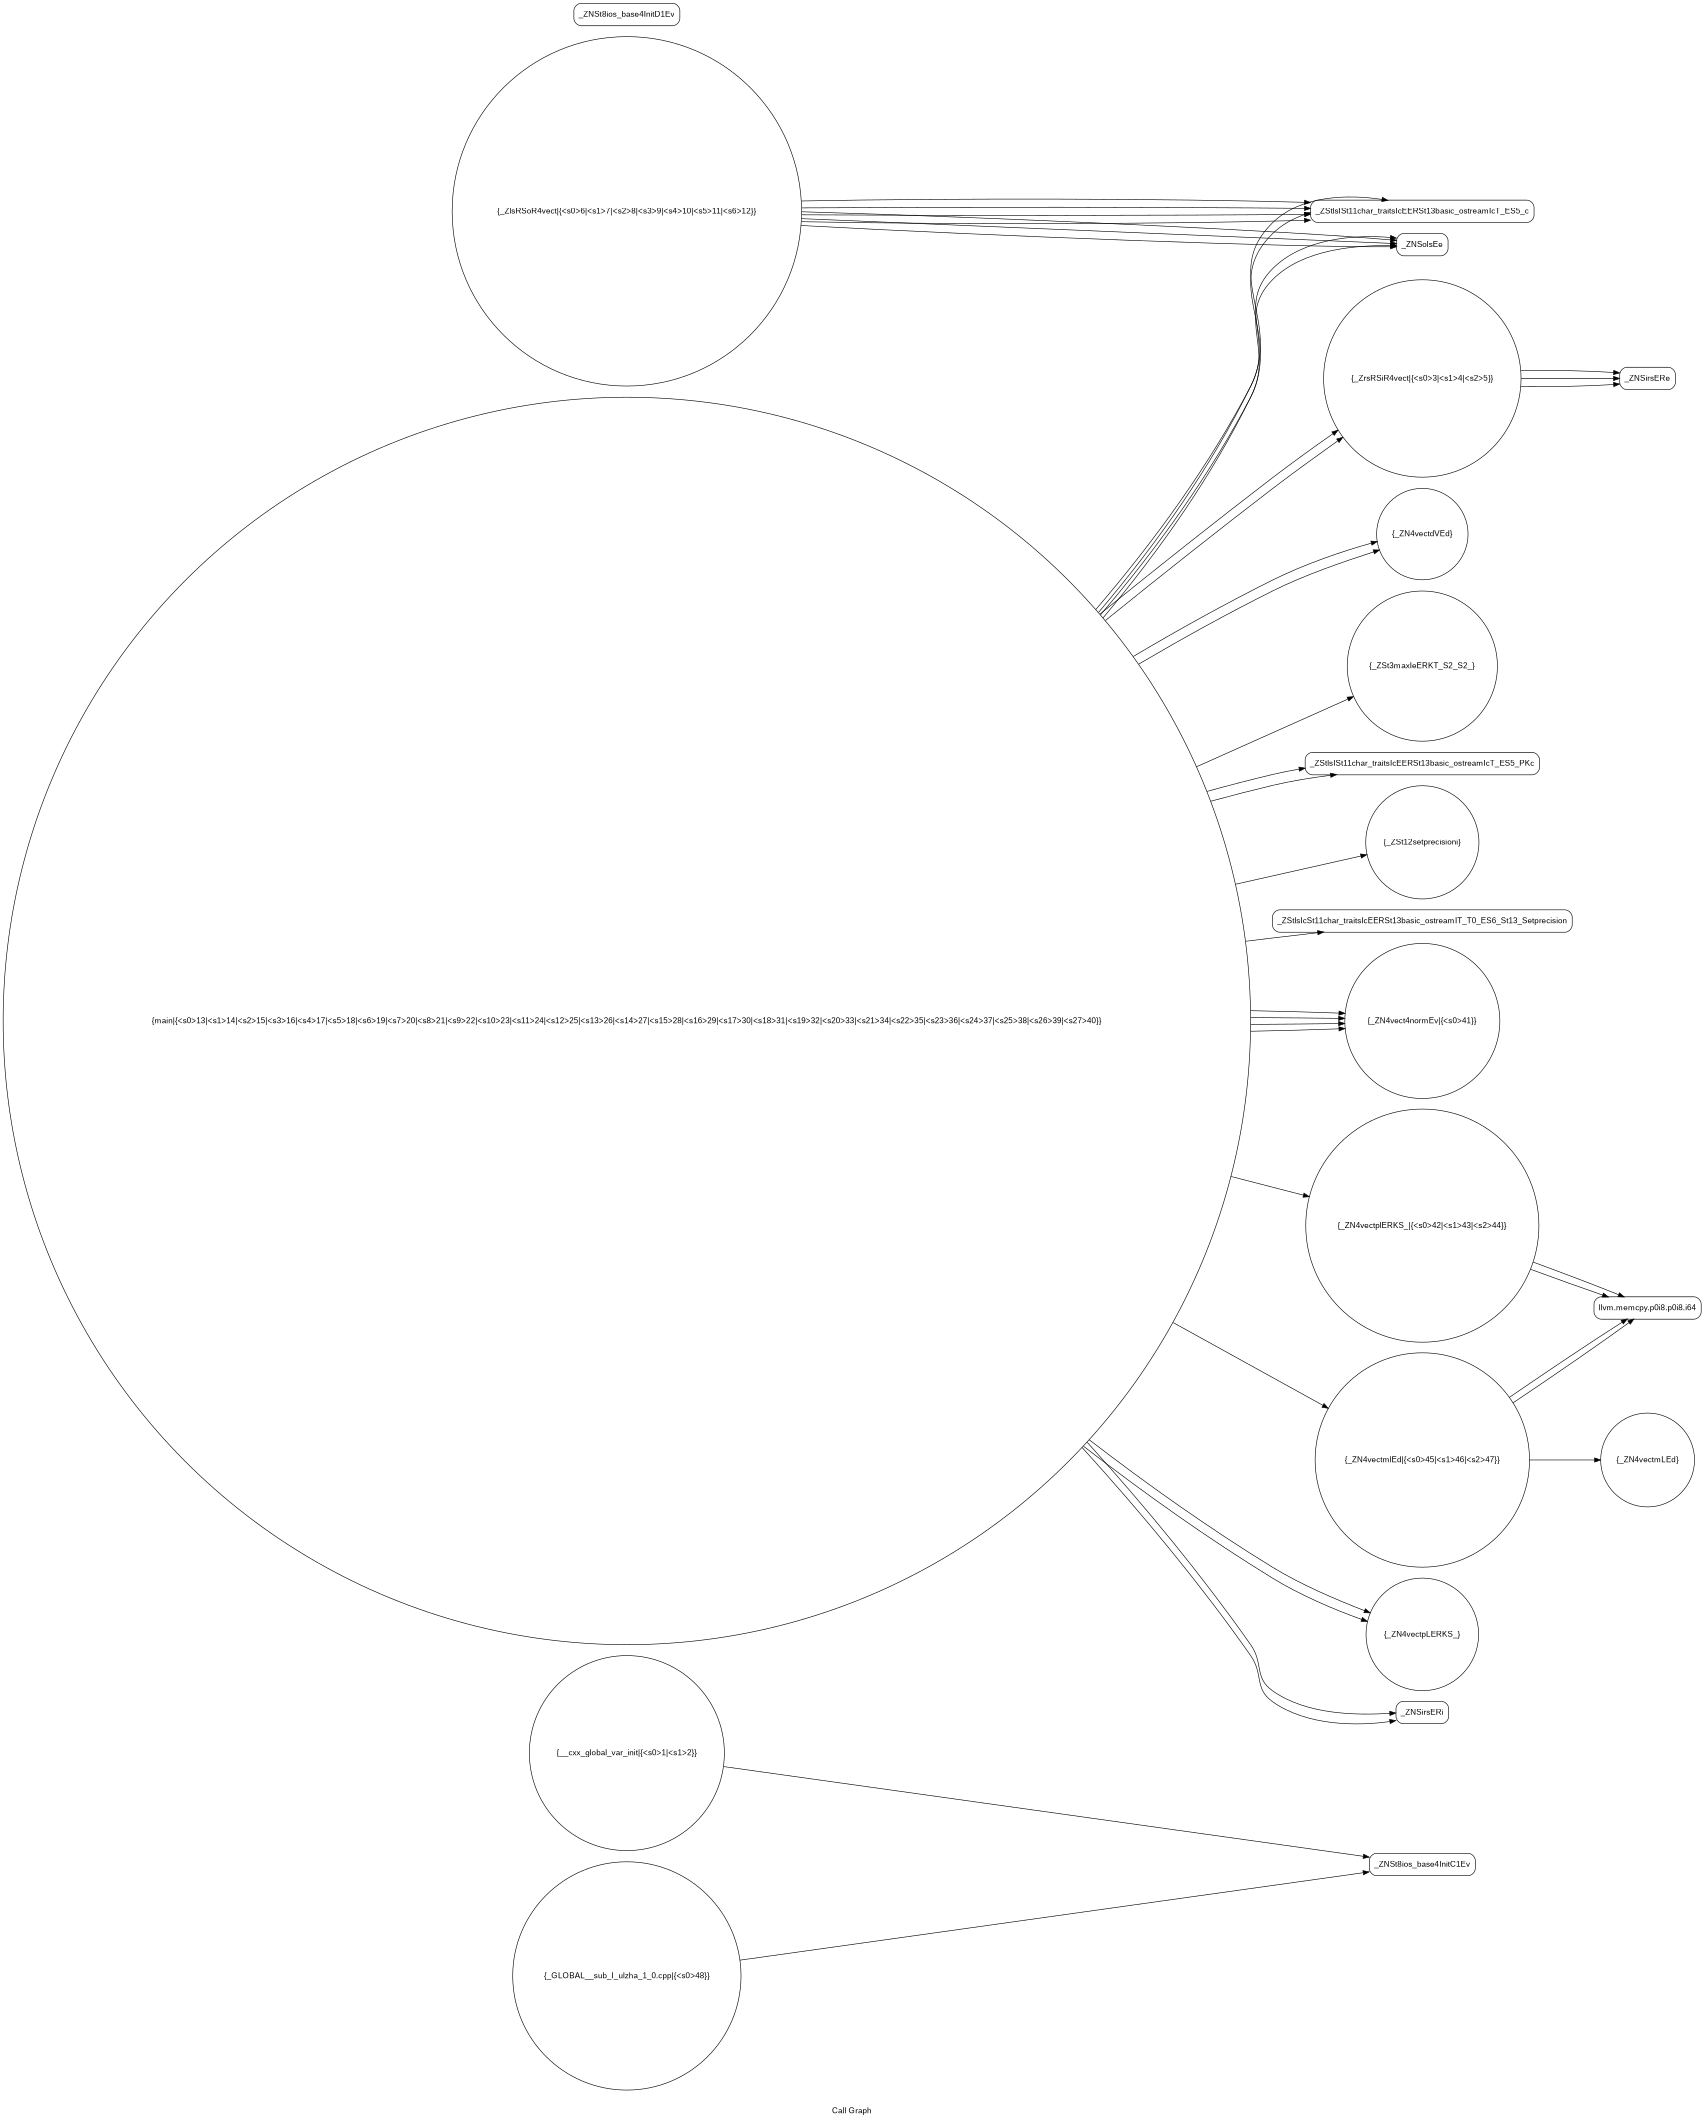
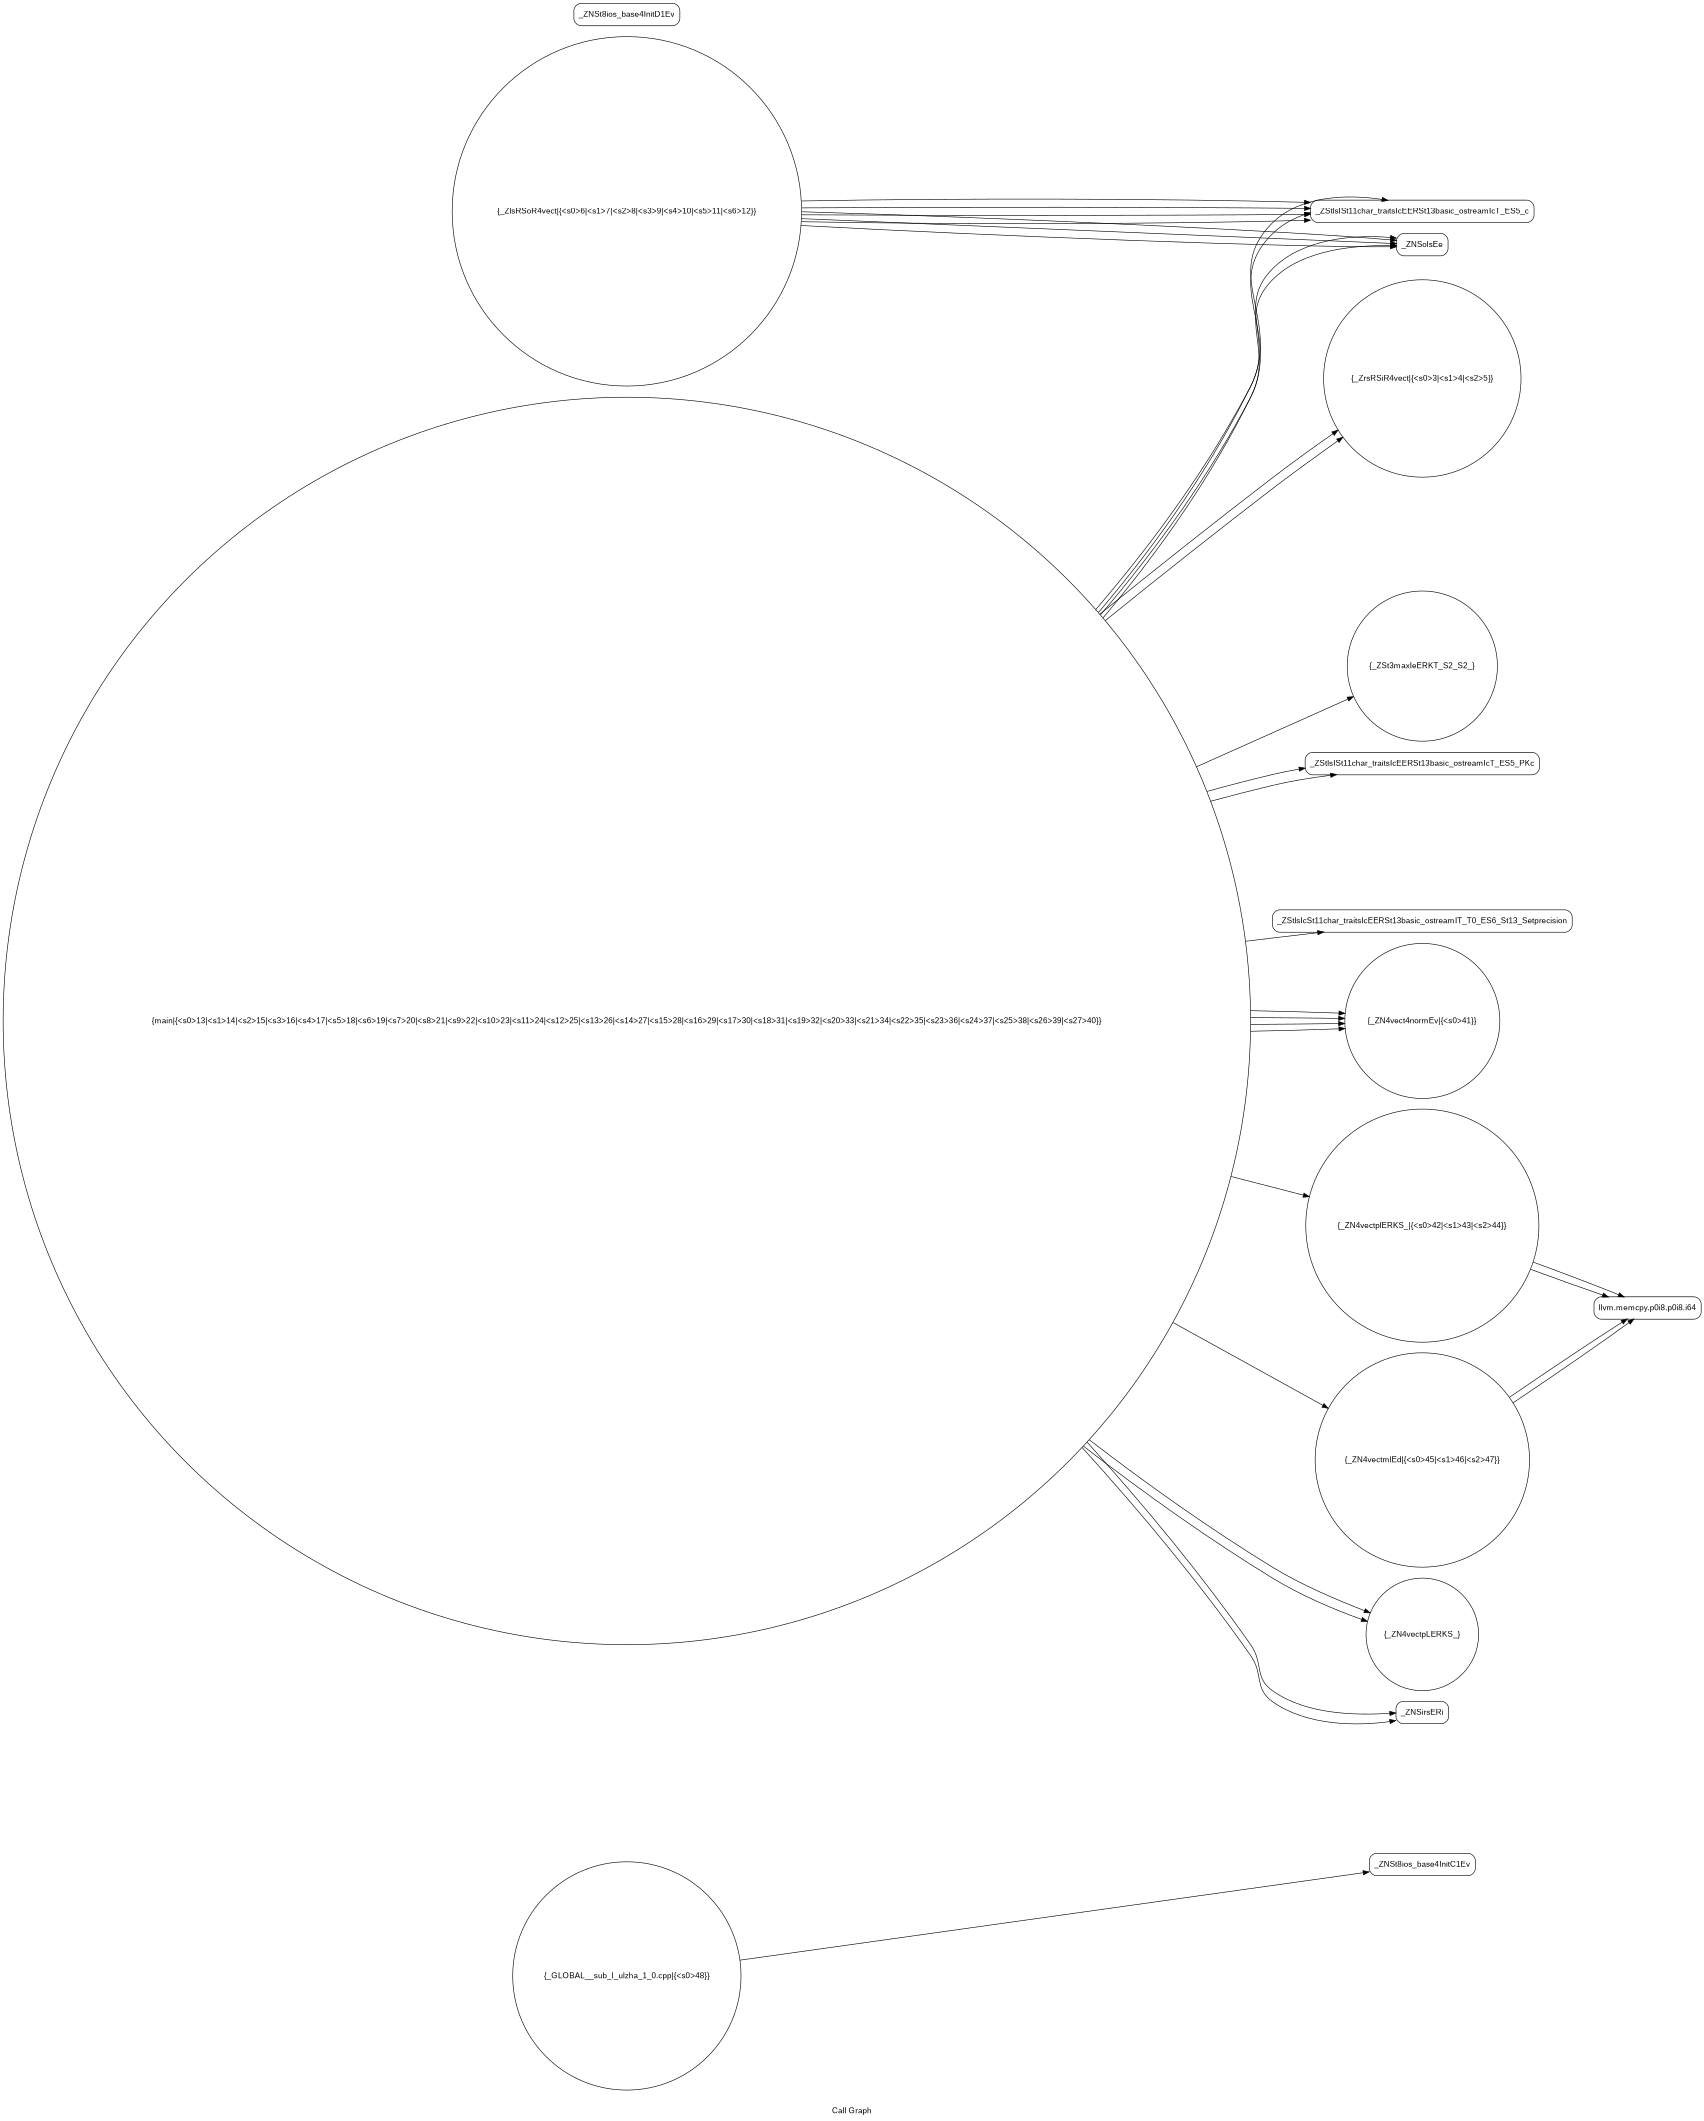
node "_ZNSirsERe": removed
node "{_ZN4vectdVEd}": removed
node "{_ZSt12setprecisioni}": removed
node "{_ZN4vectmLEd}": removed
node "{__cxx_global_var_init|{<s0>1|<s1>2}}": removed
